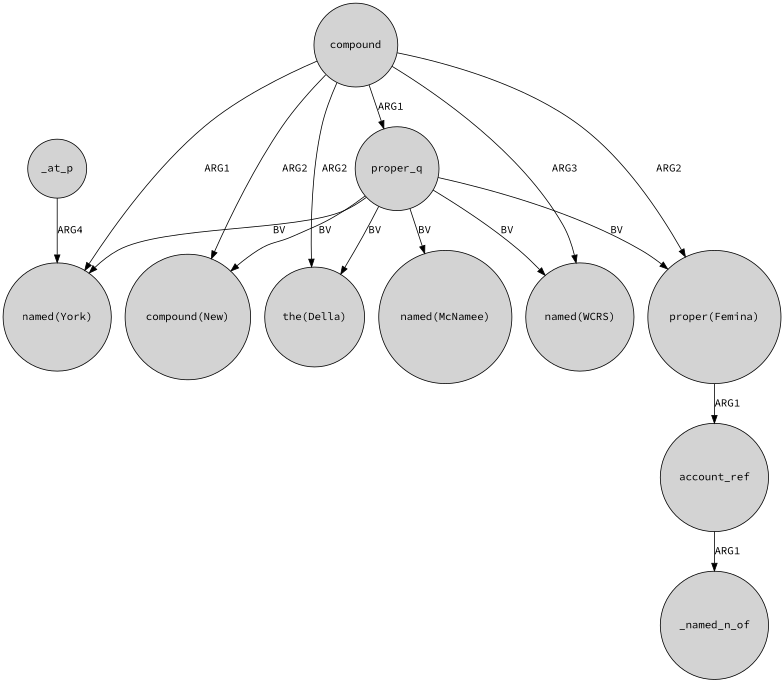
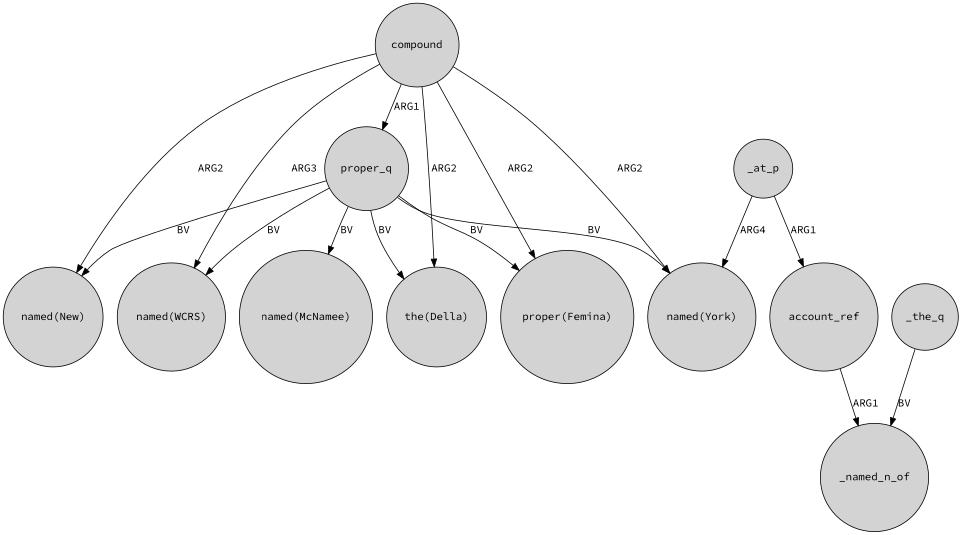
edge "compound" -> "named(York)": label "ARG1" -> "ARG2"
node "compound(New)": label "compound(New)" -> "named(New)"
node "_the_q": added
edge "proper(Femina)" -> "account_ref": now "_at_p" -> "account_ref"
